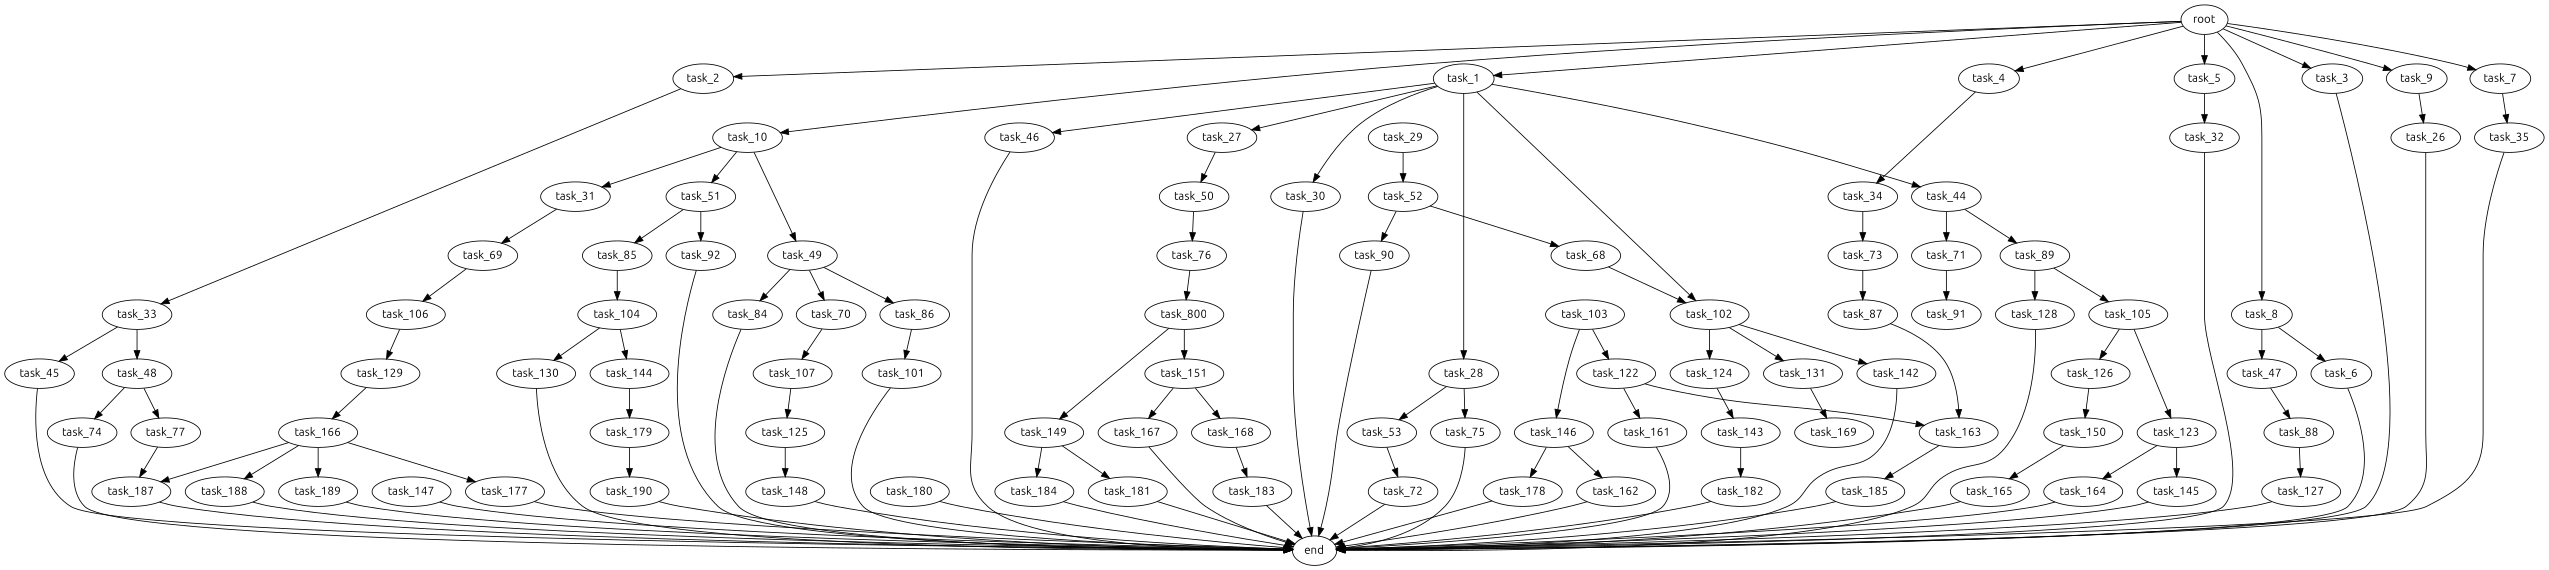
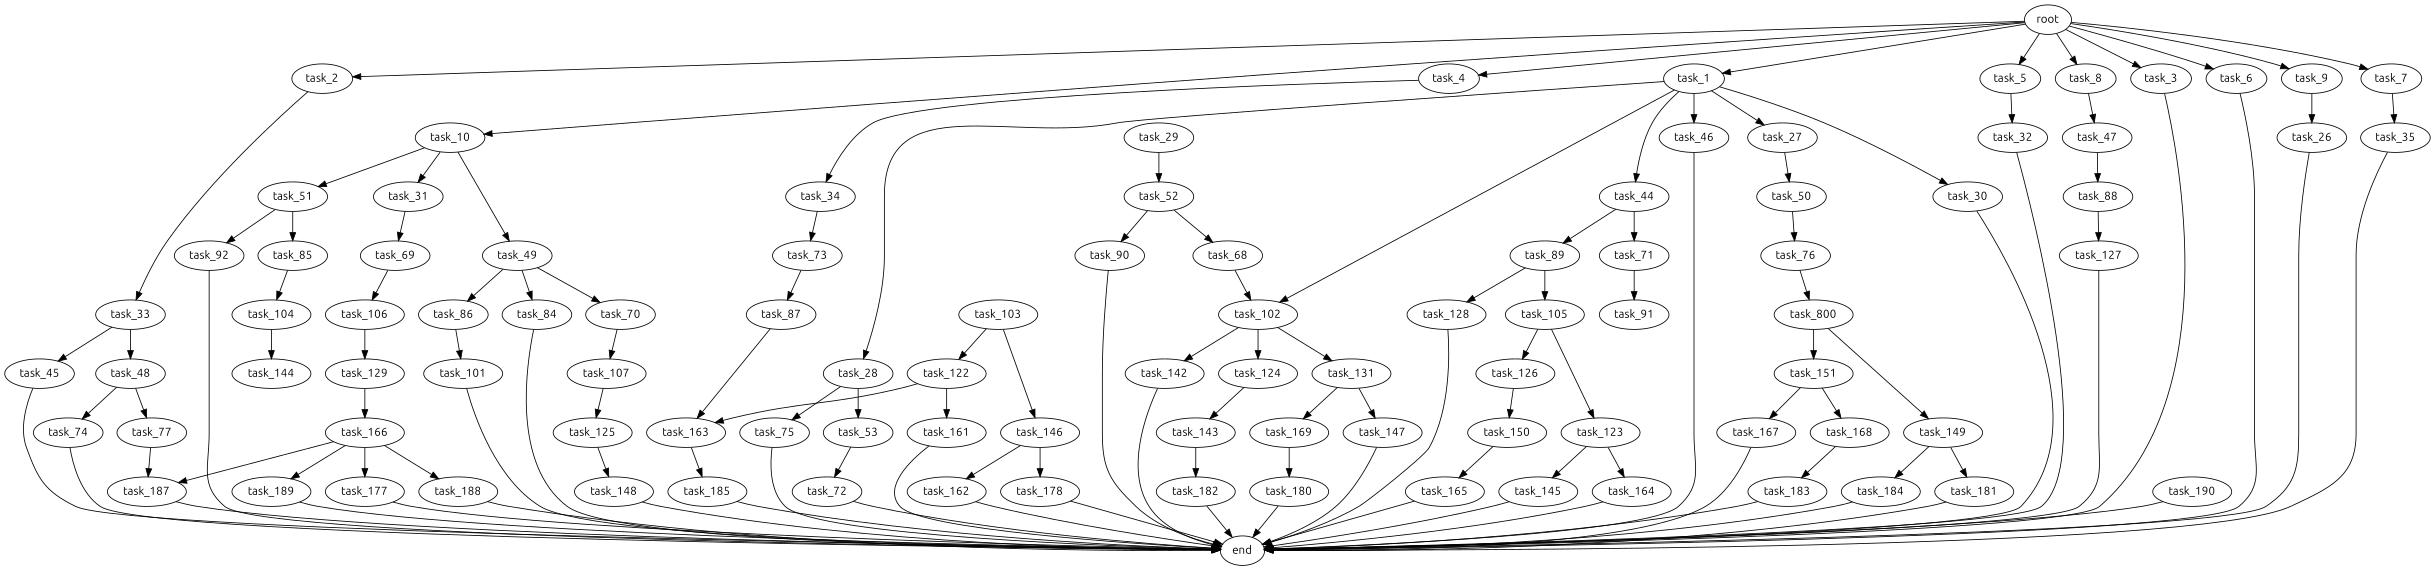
edge "task_8" -> "task_6": now "root" -> "task_6"
node "task_130": removed
edge "task_131" -> "task_147": added
node "task_179": removed
edge "task_169" -> "task_180": added
